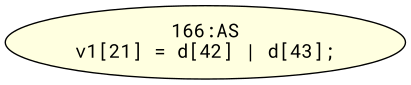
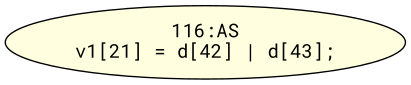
node "166:AS v1[21] = d[42] | d[43];": label "166:AS v1[21] = d[42] | d[43];" -> "116:AS v1[21] = d[42] | d[43];"
